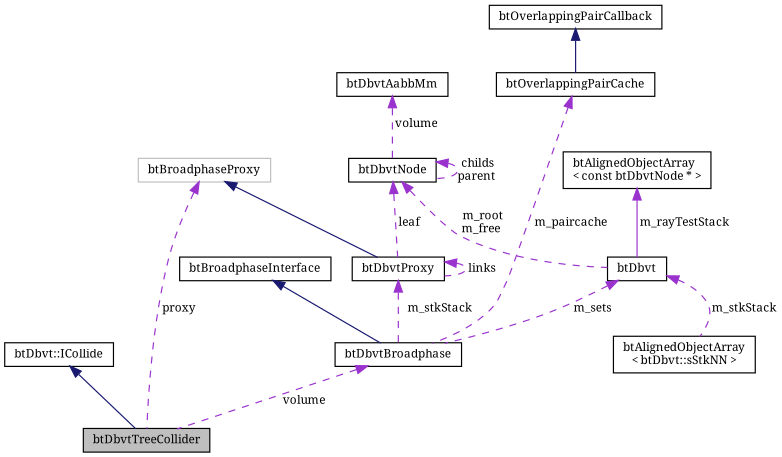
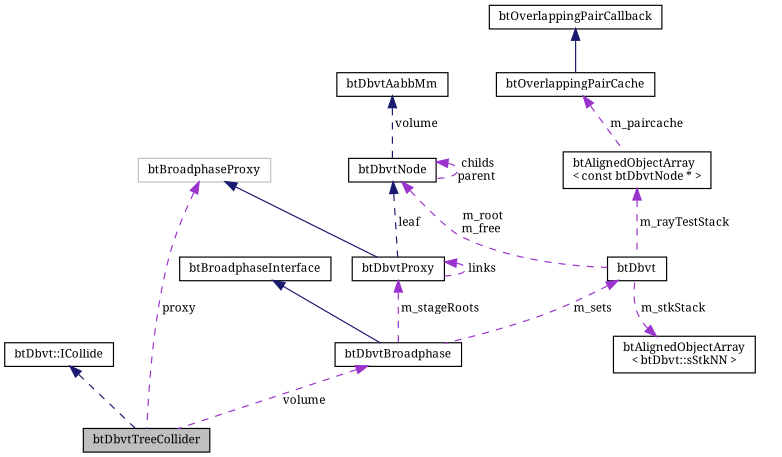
edge "btDbvtNode" -> "btDbvtAabbMm": color darkorchid3 -> midnightblue
edge "btDbvtProxy" -> "btDbvtNode": color darkorchid3 -> midnightblue
edge "btDbvt" -> "btAlignedObjectArray < const btDbvtNode * >": style solid -> dashed
edge "btDbvtBroadphase" -> "btOverlappingPairCache": now "btAlignedObjectArray < const btDbvtNode * >" -> "btOverlappingPairCache"
edge "btAlignedObjectArray < btDbvt::sStkNN >" -> "btDbvt": reversed
edge "btDbvtBroadphase" -> "btDbvtProxy": label " m_stkStack" -> " m_stageRoots"
edge "btDbvtTreeCollider" -> "btDbvt::ICollide": style solid -> dashed
